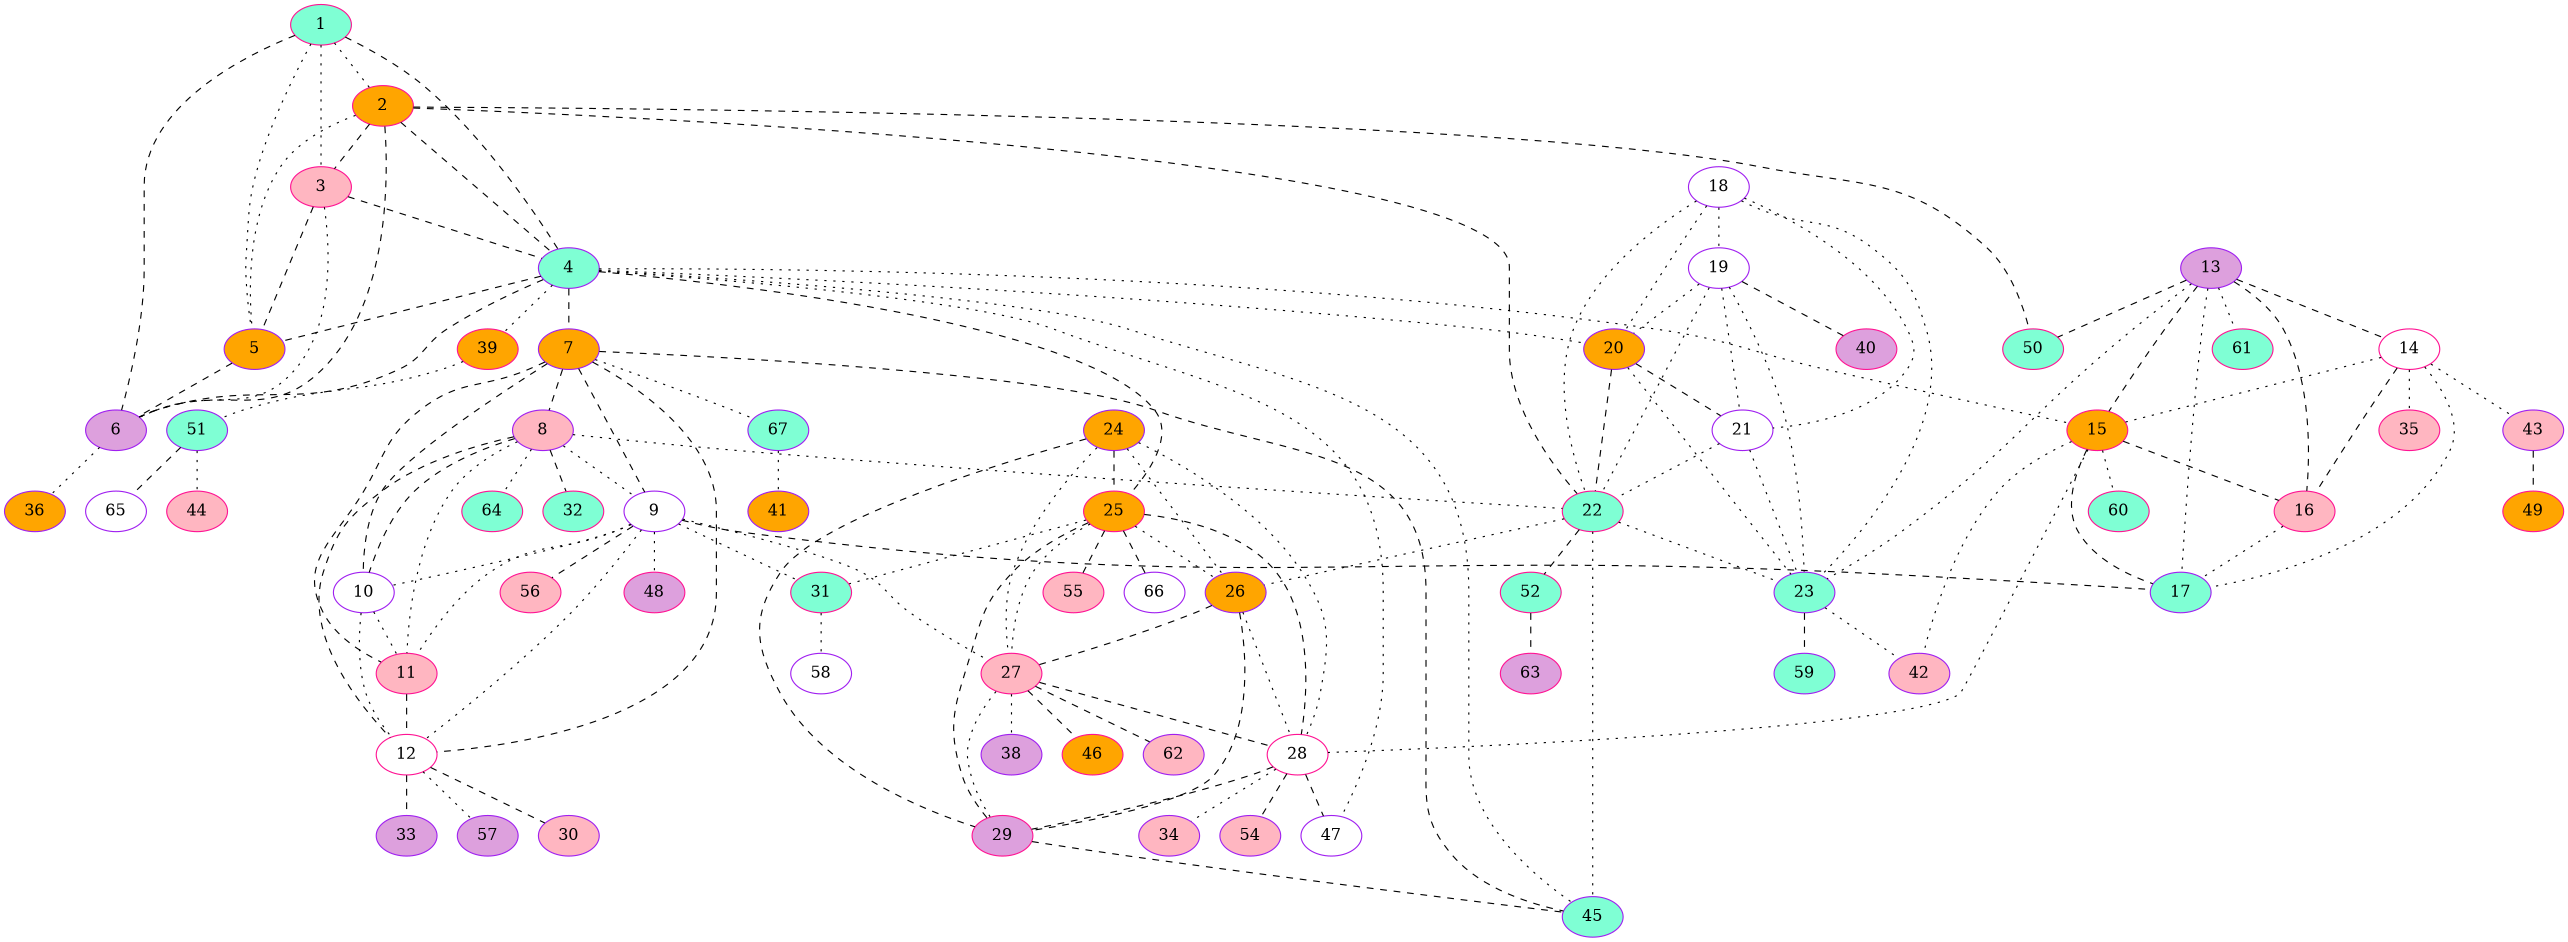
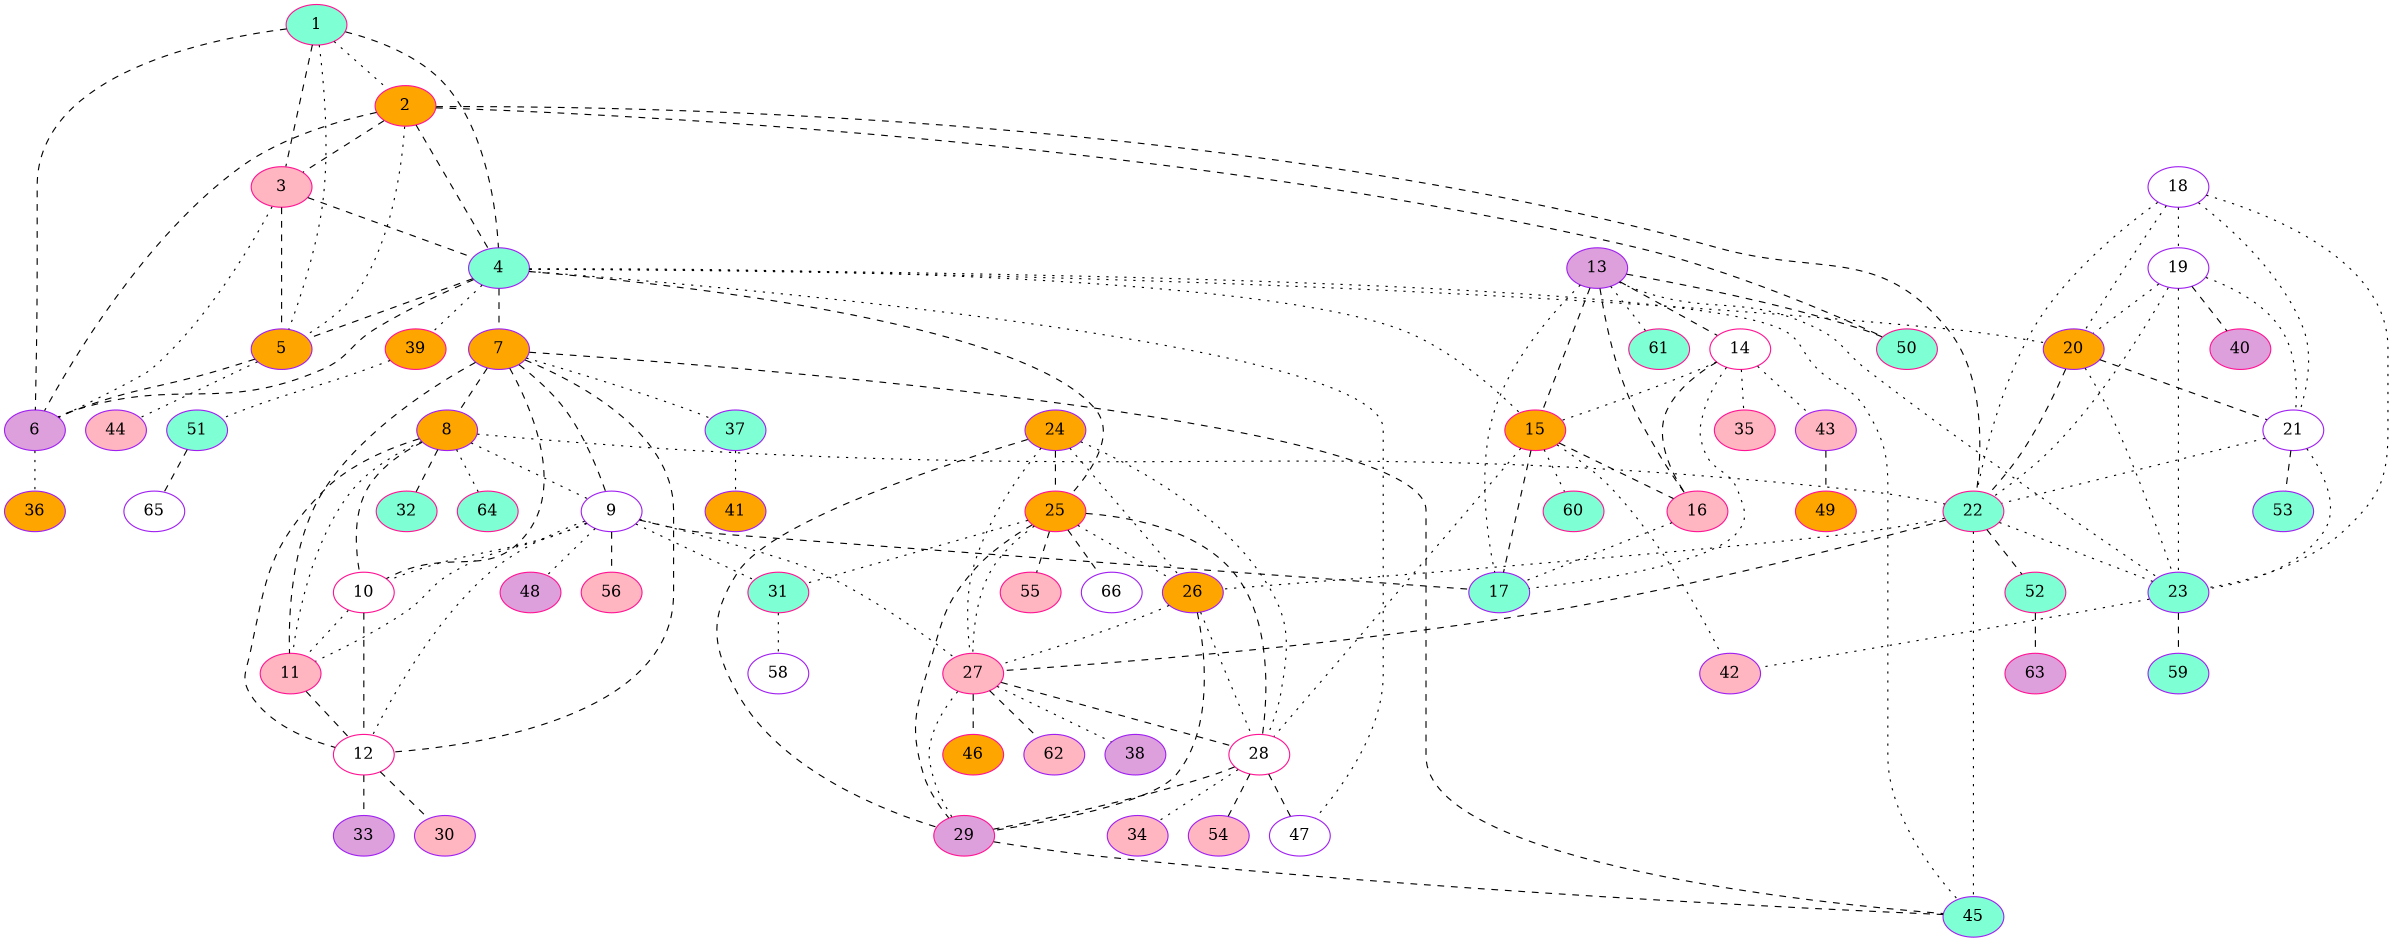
edge "1" -- "3": style dotted -> dashed
node "8": fillcolor lightpink -> orange
node "67": label "67" -> "37"
edge "51" -- "44": now "5" -- "44"
node "44": color deeppink -> purple
node "53": added
node "10": color purple -> deeppink
edge "22" -- "27": added
edge "26" -- "27": style dashed -> dotted
edge "10" -- "12": style dotted -> dashed
node "57": removed
